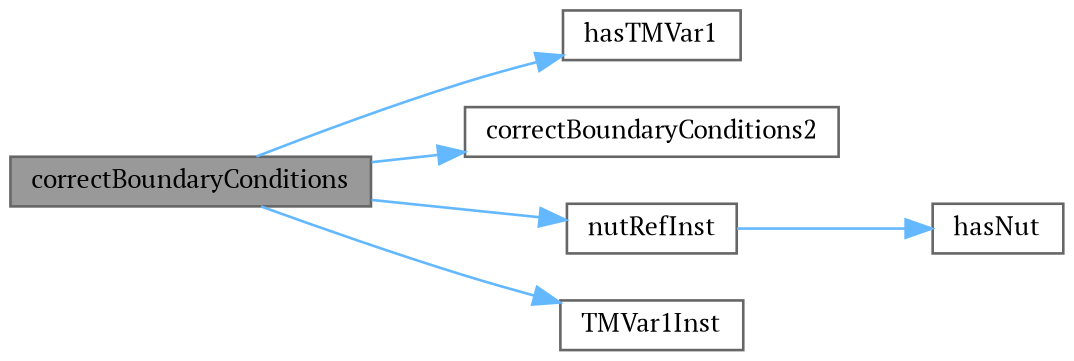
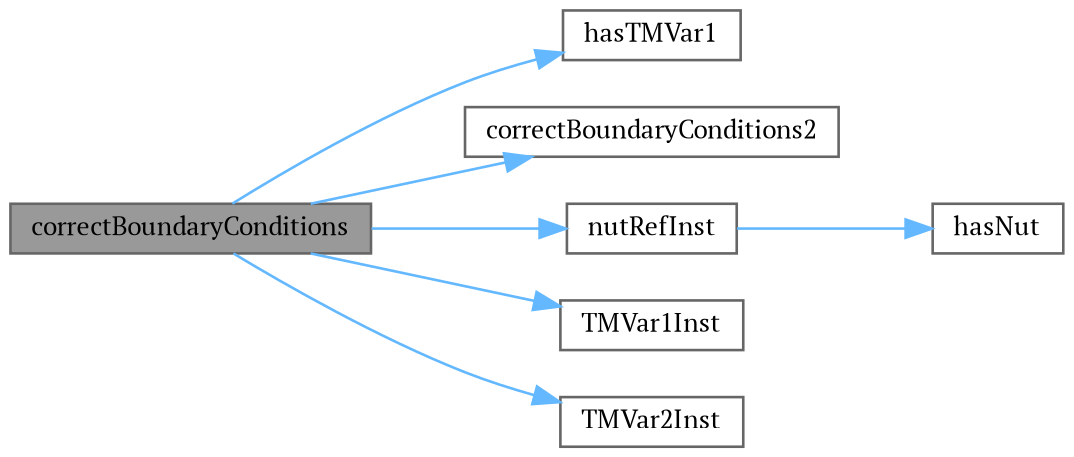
node "TMVar2Inst": added
